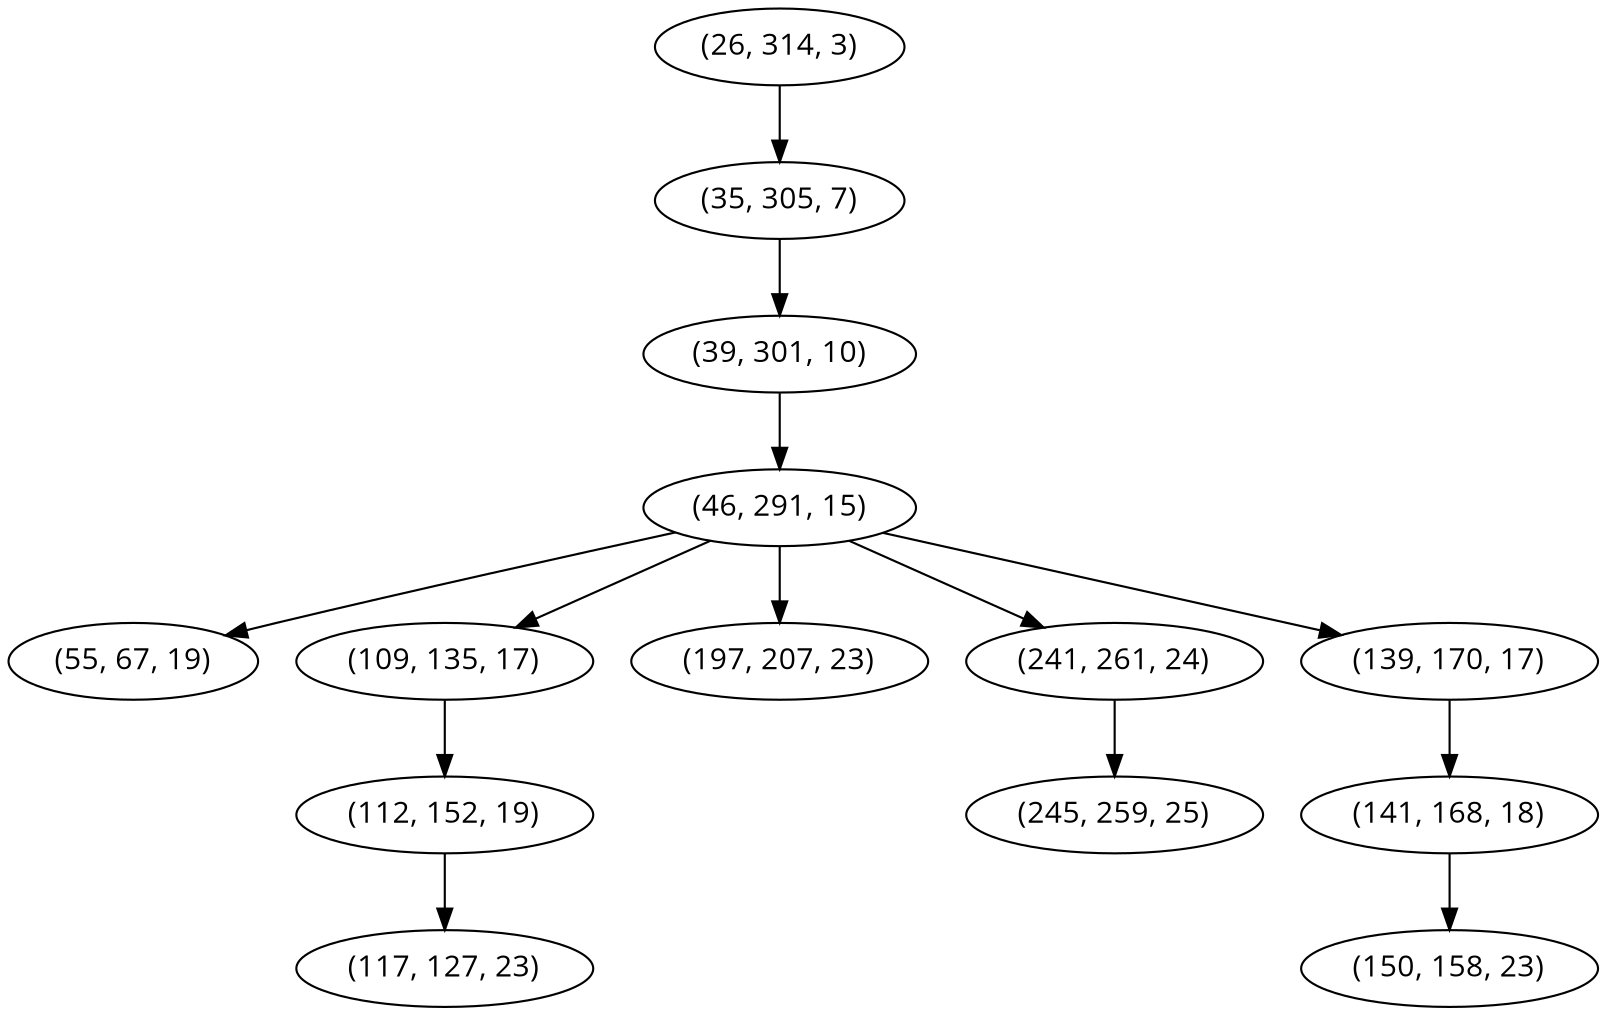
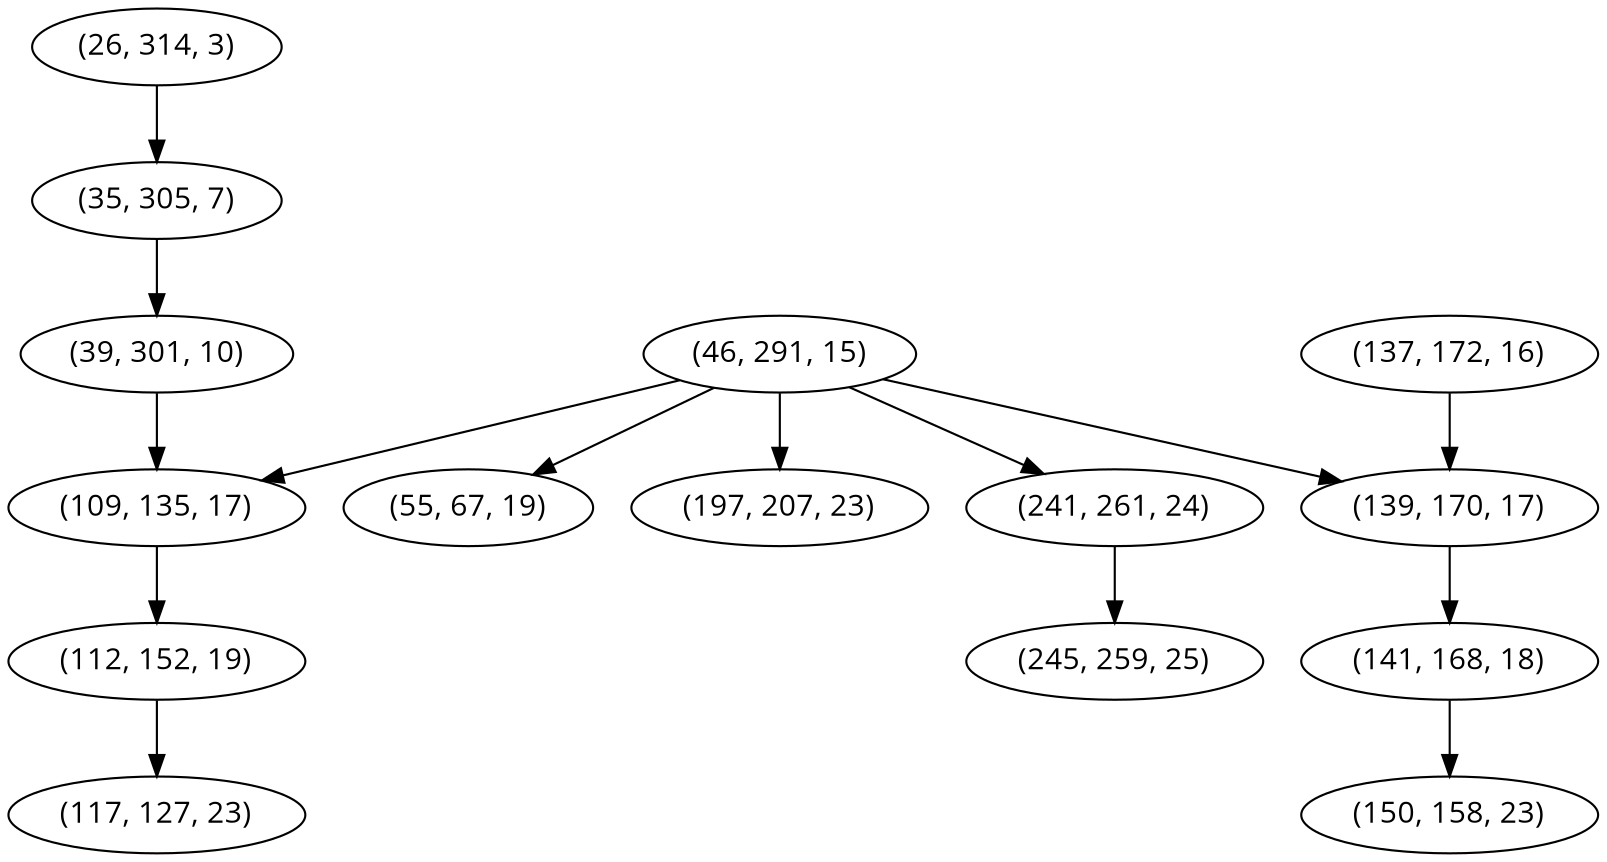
node "(137, 172, 16)": added
edge "(39, 301, 10)" -> "(46, 291, 15)": now "(39, 301, 10)" -> "(109, 135, 17)"
